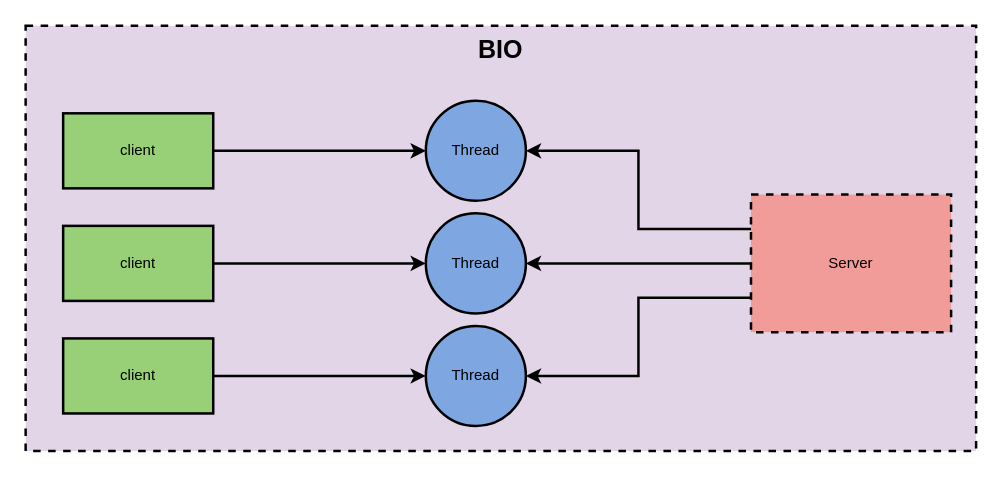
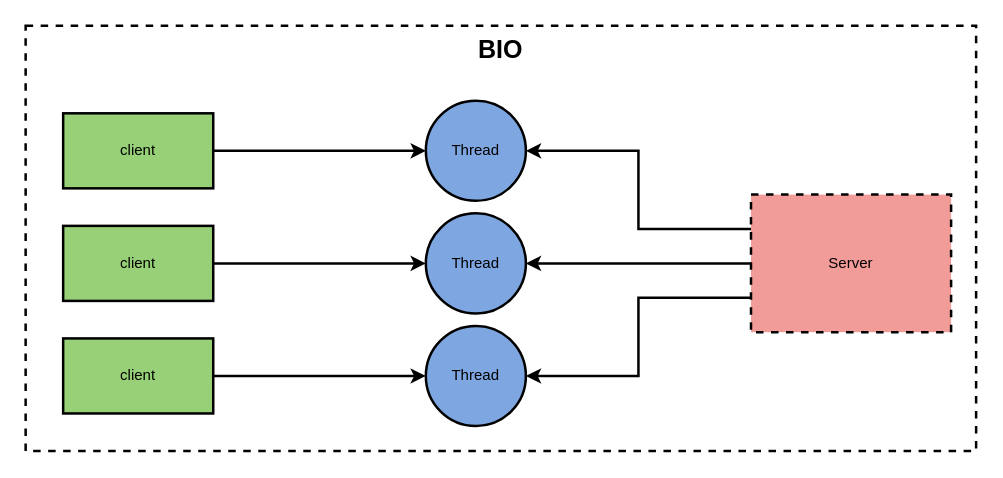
node "BIO": fillcolor #e1d5e7 -> #ffffff
